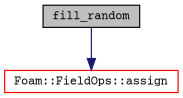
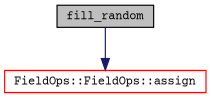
node "Foam::FieldOps::assign": label "Foam::FieldOps::assign" -> "FieldOps::FieldOps::assign"
